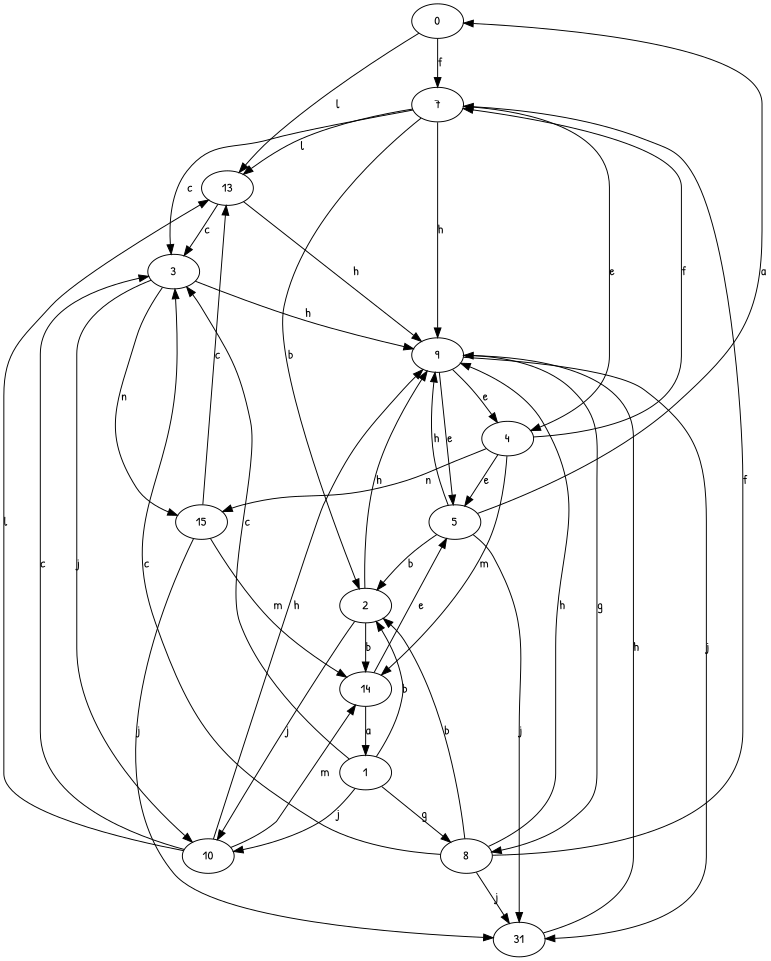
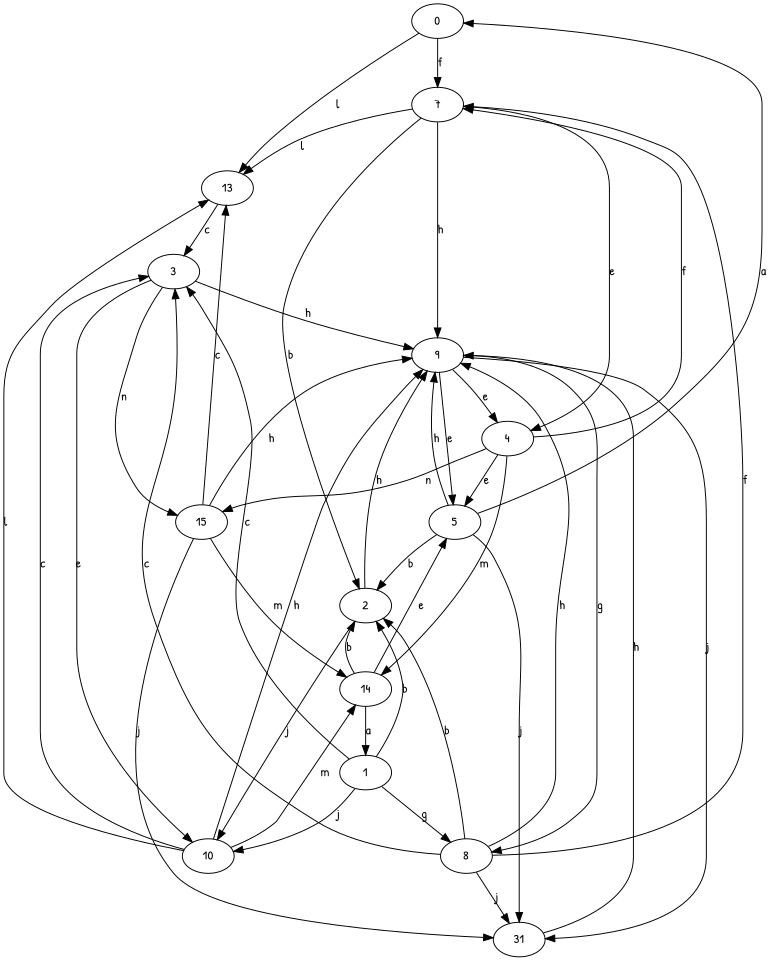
edge "7" -> "3": removed, label "c"
edge "13" -> "9": now "15" -> "9"
edge "3" -> "10": label "j" -> "e"
edge "2" -> "14": reversed
